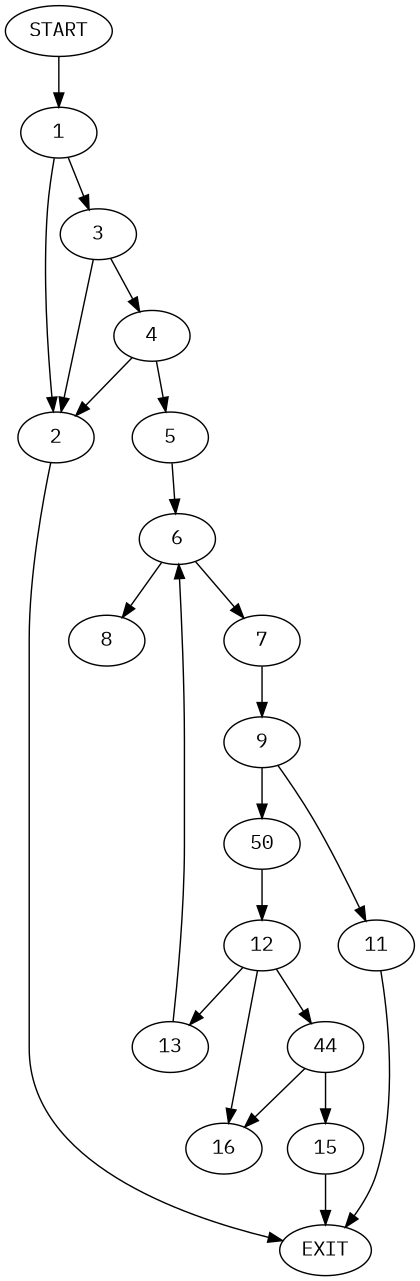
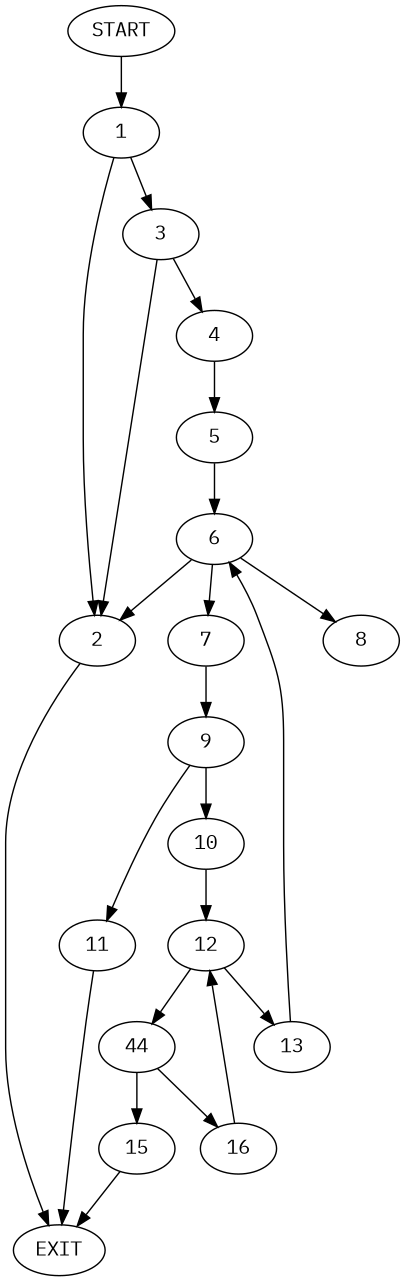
edge "4" -> "2": now "6" -> "2"
node "50": label "50" -> "10"
edge "12" -> "16": reversed
